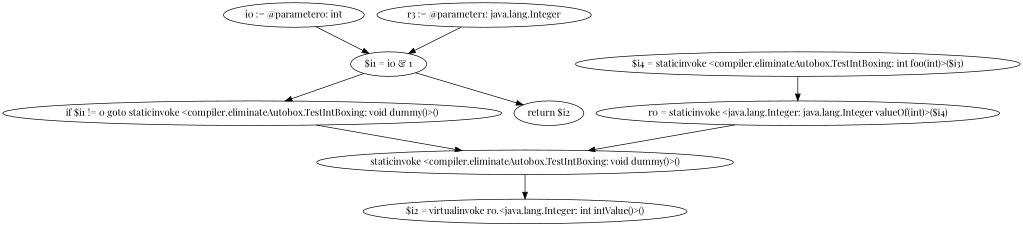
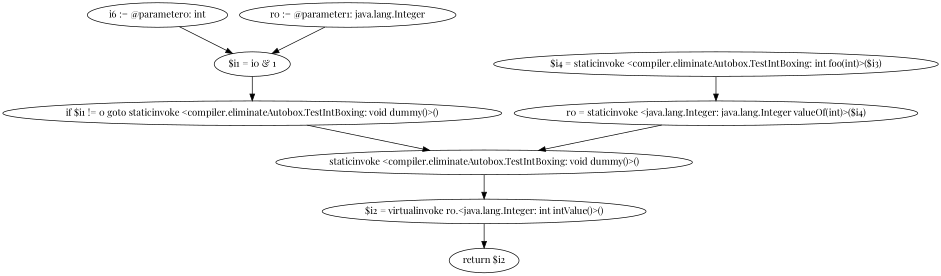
node "i0 := @parameter0: int": label "i0 := @parameter0: int" -> "i6 := @parameter0: int"
node "r3 := @parameter1: java.lang.Integer": label "r3 := @parameter1: java.lang.Integer" -> "r0 := @parameter1: java.lang.Integer"
edge "$i1 = i0 & 1" -> "return $i2": now "$i2 = virtualinvoke r0.<java.lang.Integer: int intValue()>()" -> "return $i2"
